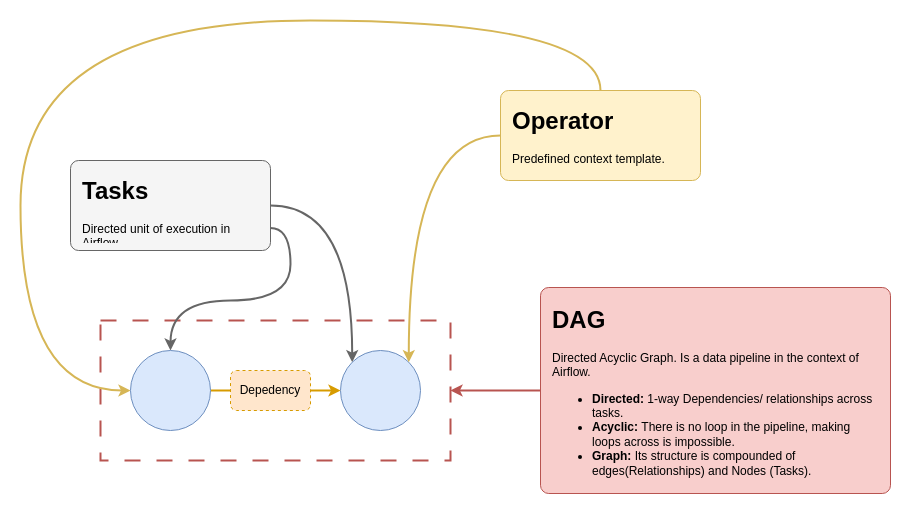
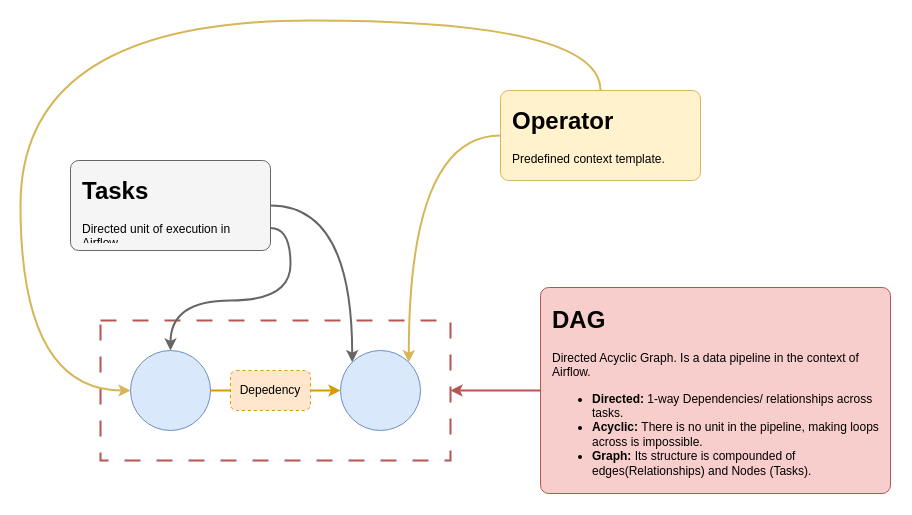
node "DAGDirected Acyclic Graph. Is a data pipeline in the context of Airflow. Directed: 1-way Dependencies/ relationships across tasks. Acyclic: There is no loop in the pipeline, making loops across is impossible. Graph: Its structure is compounded of edges(Relationships) and Nodes (Tasks).": label "DAGDirected Acyclic Graph. Is a data pipeline in the context of Airflow. Directed: 1-way Dependencies/ relationships across tasks. Acyclic: There is no loop in the pipeline, making loops across is impossible. Graph: Its structure is compounded of edges(Relationships) and Nodes (Tasks)." -> "DAGDirected Acyclic Graph. Is a data pipeline in the context of Airflow. Directed: 1-way Dependencies/ relationships across tasks. Acyclic: There is no unit in the pipeline, making loops across is impossible. Graph: Its structure is compounded of edges(Relationships) and Nodes (Tasks)."
